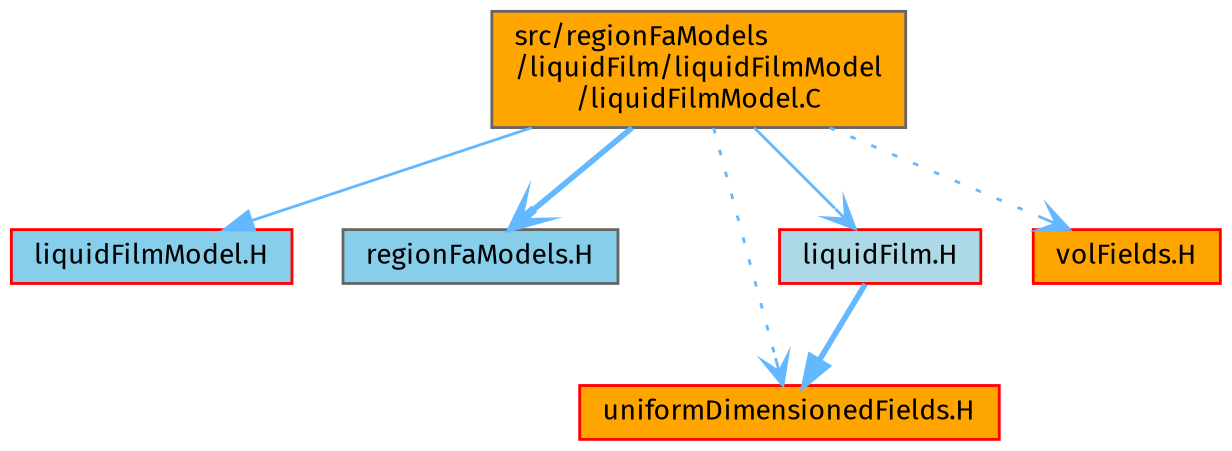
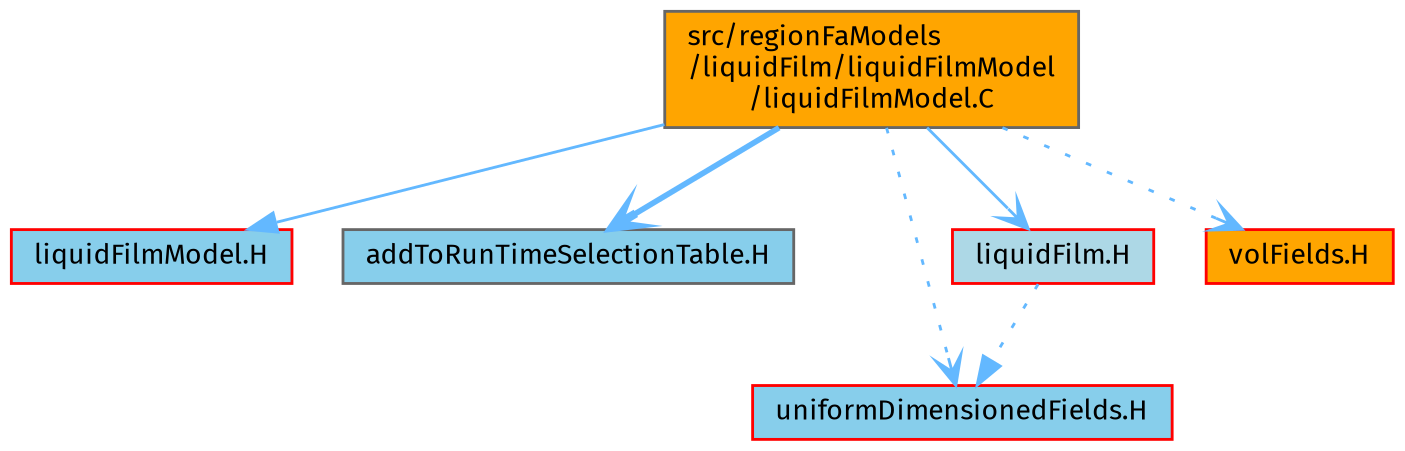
node "regionFaModels.H": label "regionFaModels.H" -> "addToRunTimeSelectionTable.H"
edge "liquidFilm.H" -> "uniformDimensionedFields.H": style bold -> dotted
node "uniformDimensionedFields.H": fillcolor orange -> skyblue
